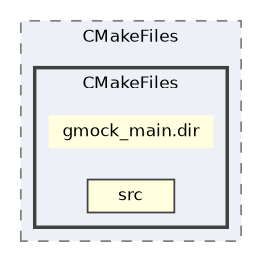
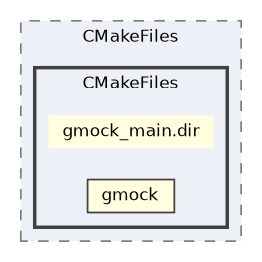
node "src": label "src" -> "gmock"
